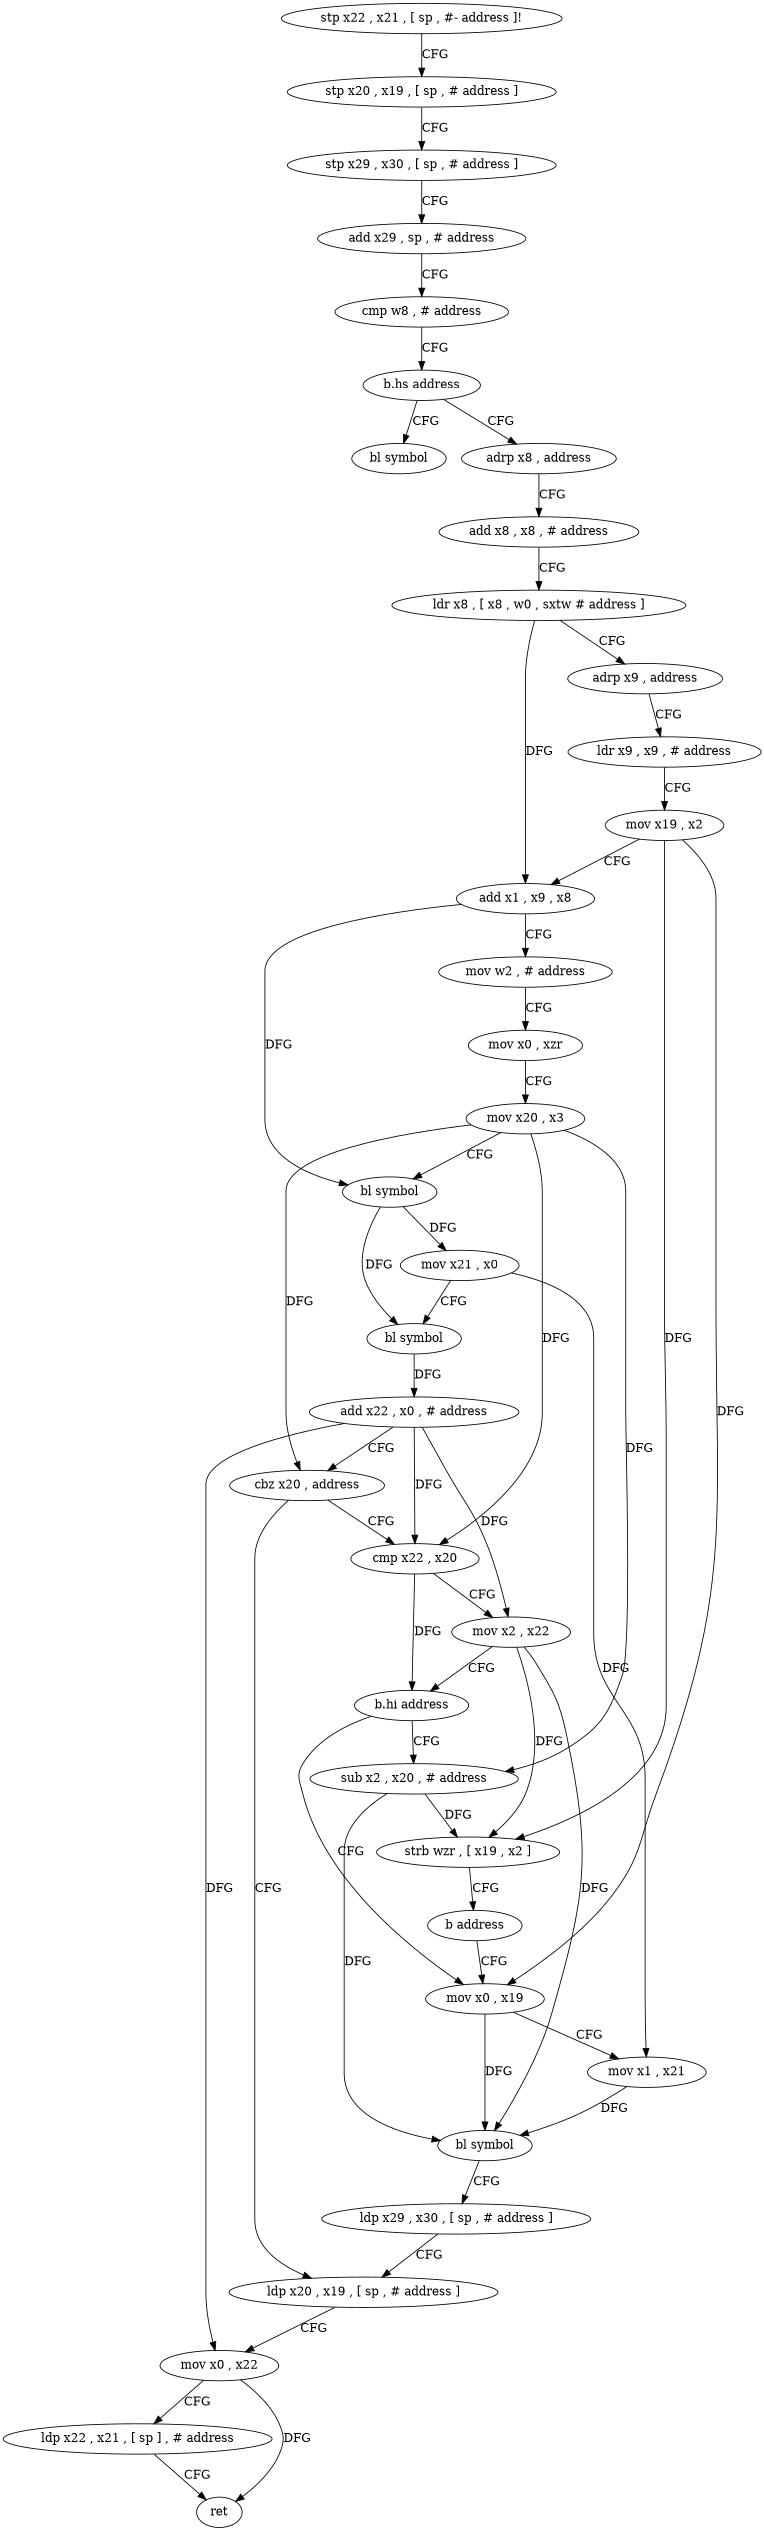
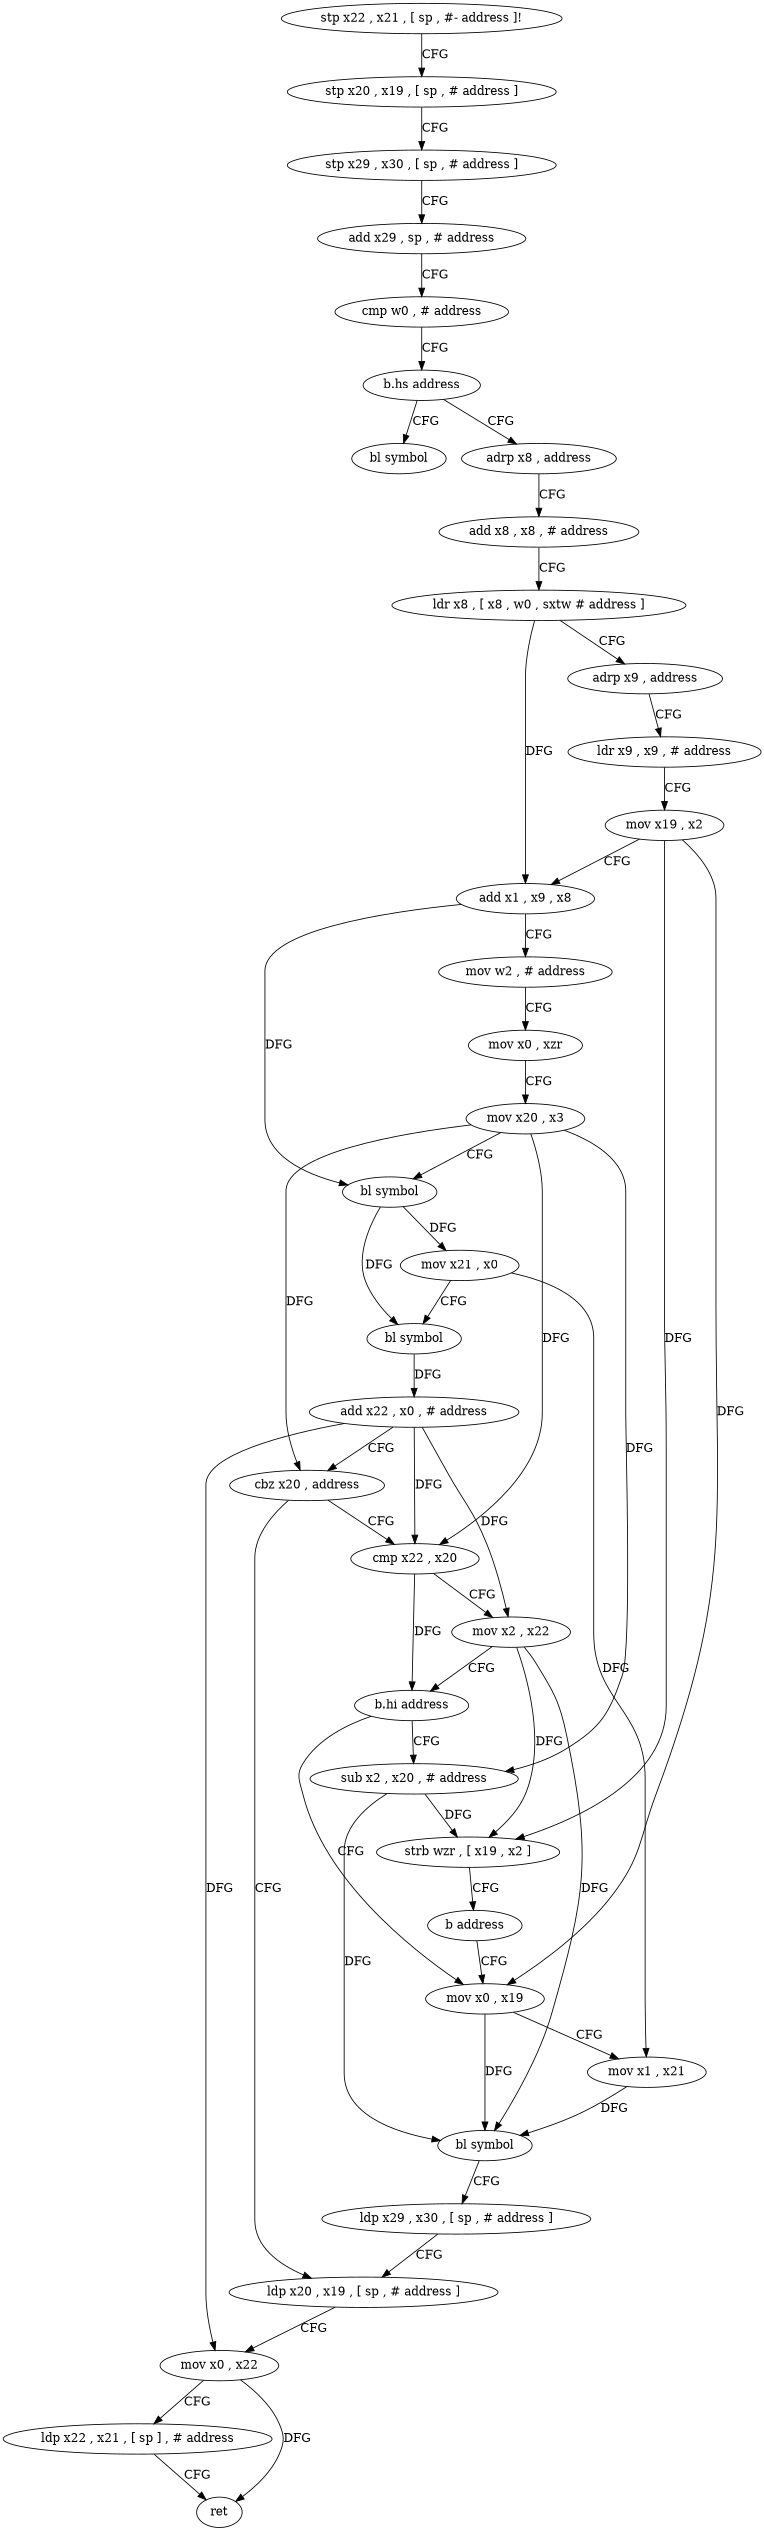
node "cmp w8 , # address": label "cmp w8 , # address" -> "cmp w0 , # address"
